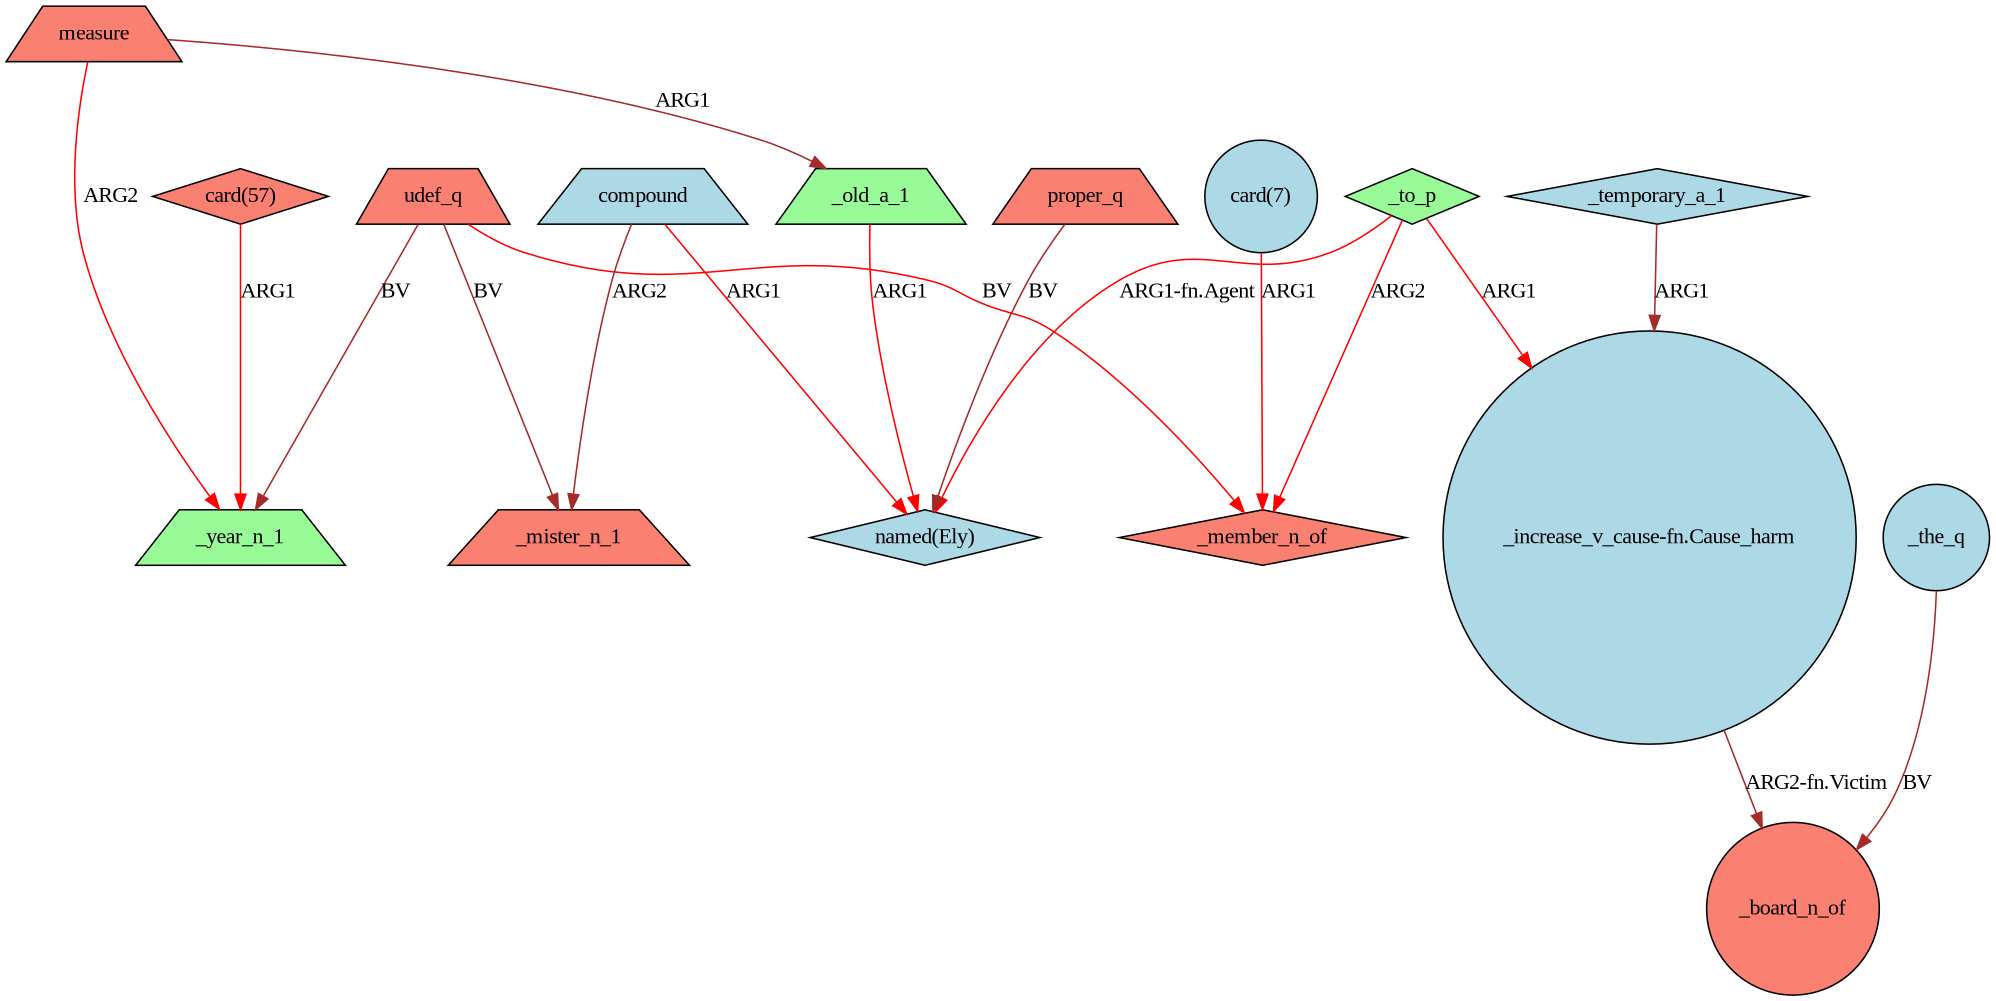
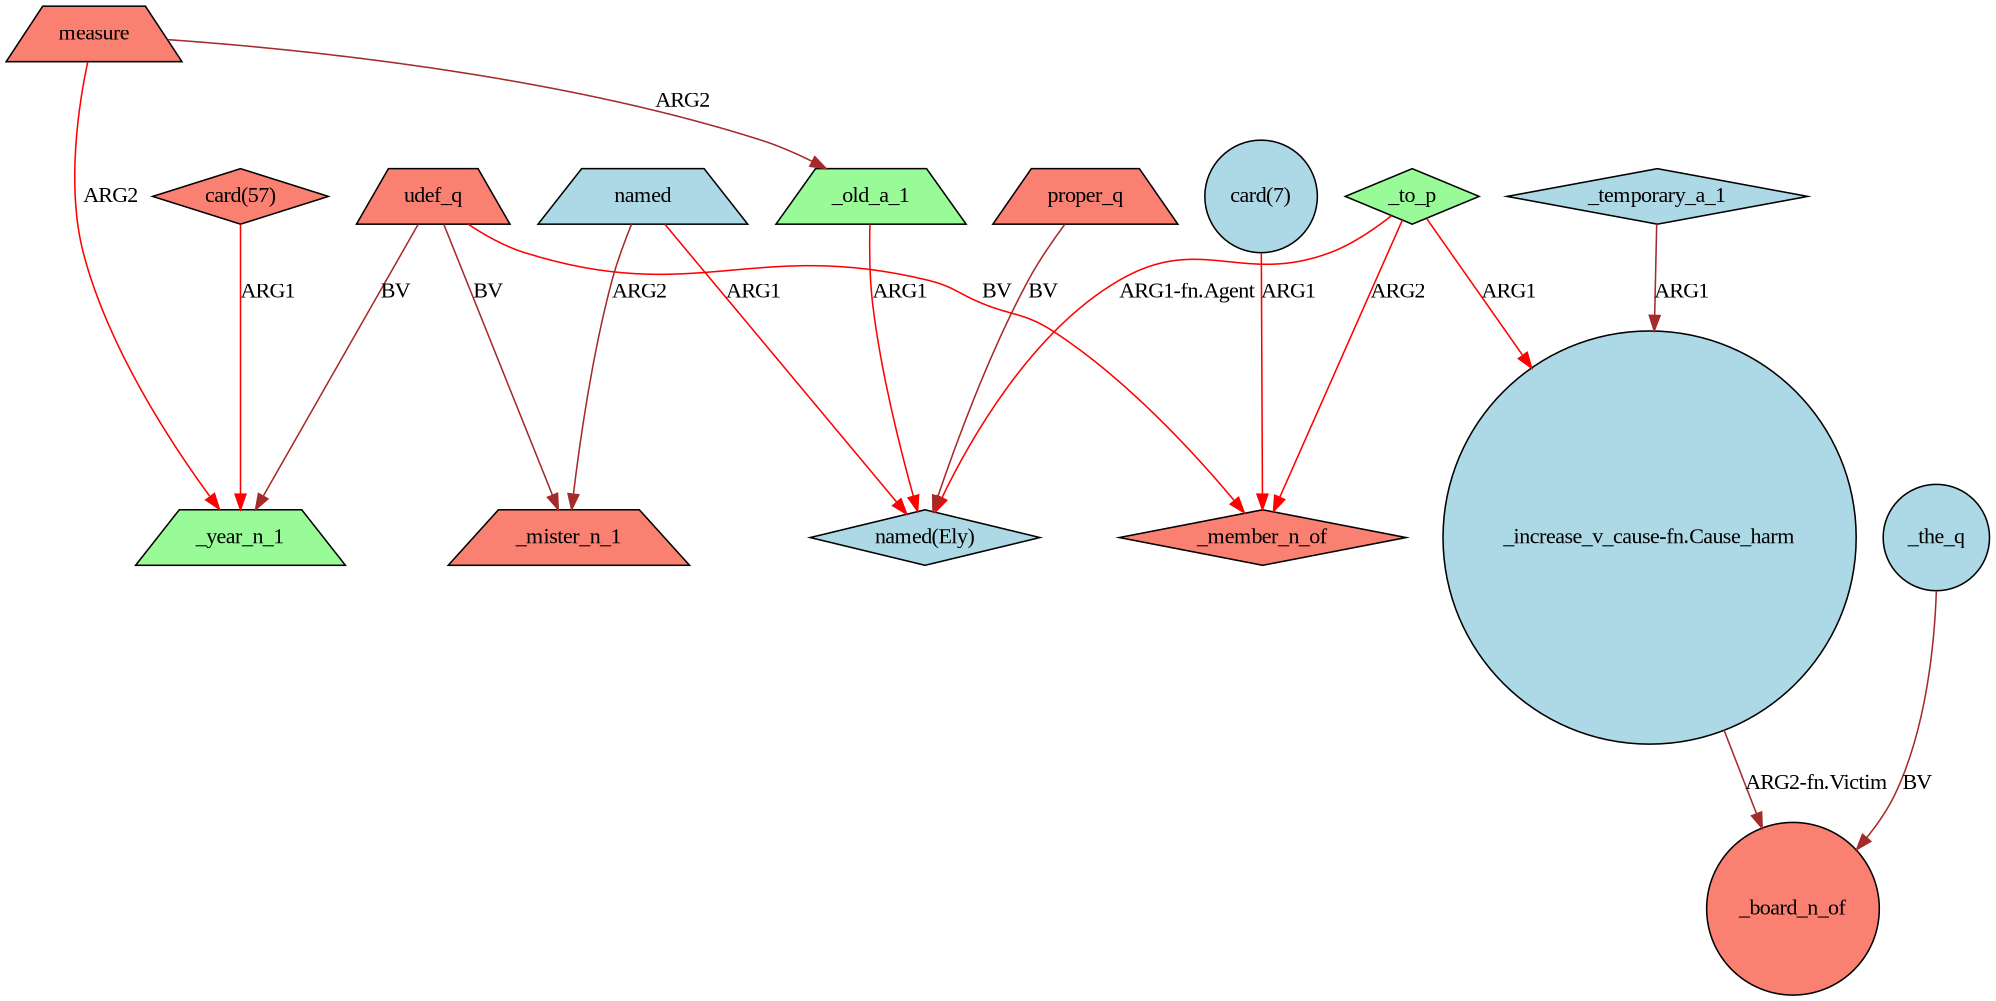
edge "measure" -> "_old_a_1": label "ARG1" -> "ARG2"
node "compound": label "compound" -> "named"
